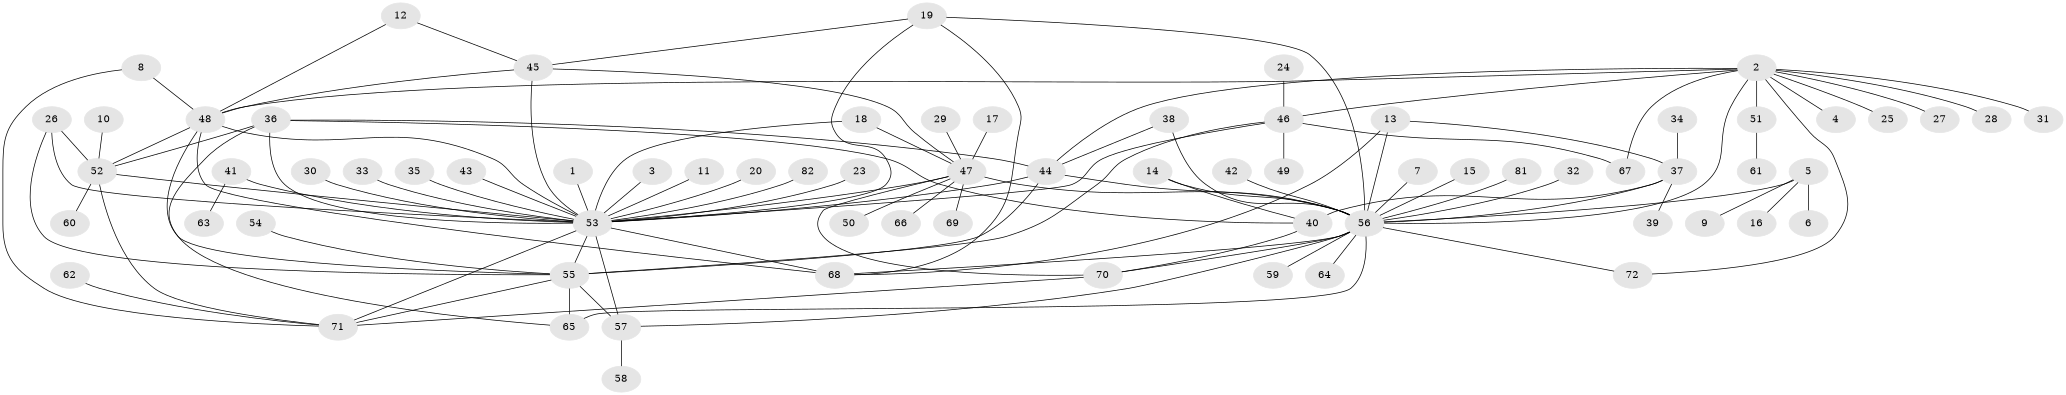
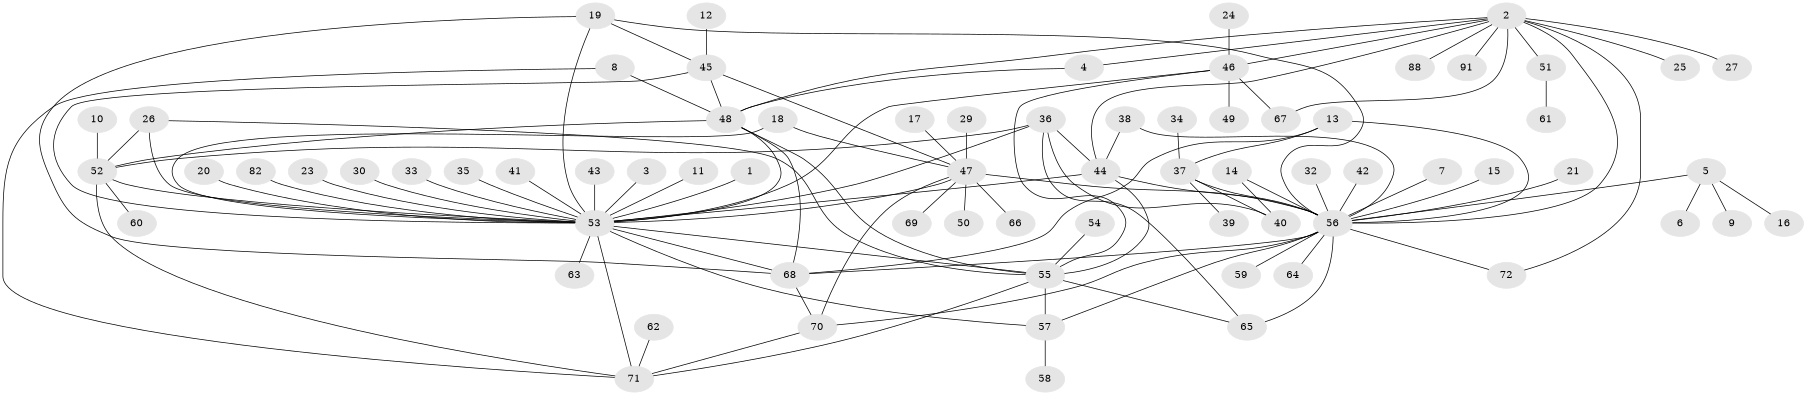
edge "12" -- "48": now "4" -- "48"
node "28": label "28" -> "88"
node "31": label "31" -> "91"
node "81": label "81" -> "21"
edge "41" -- "63": now "53" -- "63"
edge "40" -- "70": now "68" -- "70"
